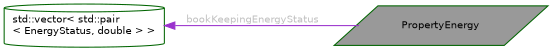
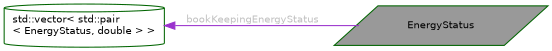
node "PropertyEnergy": label "PropertyEnergy" -> "EnergyStatus"
